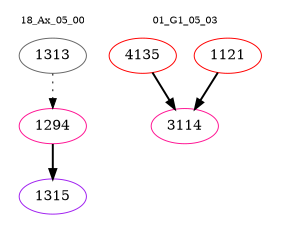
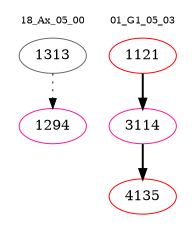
edge "4135" -> "3114": reversed
node "1315": removed
